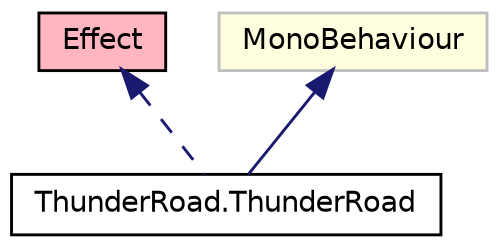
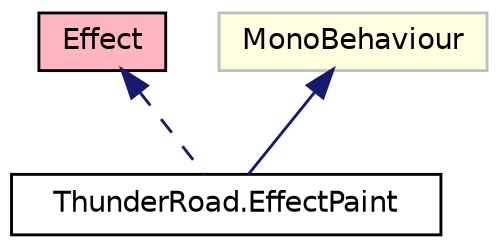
node "ThunderRoad.ThunderRoad": label "ThunderRoad.ThunderRoad" -> "ThunderRoad.EffectPaint"
